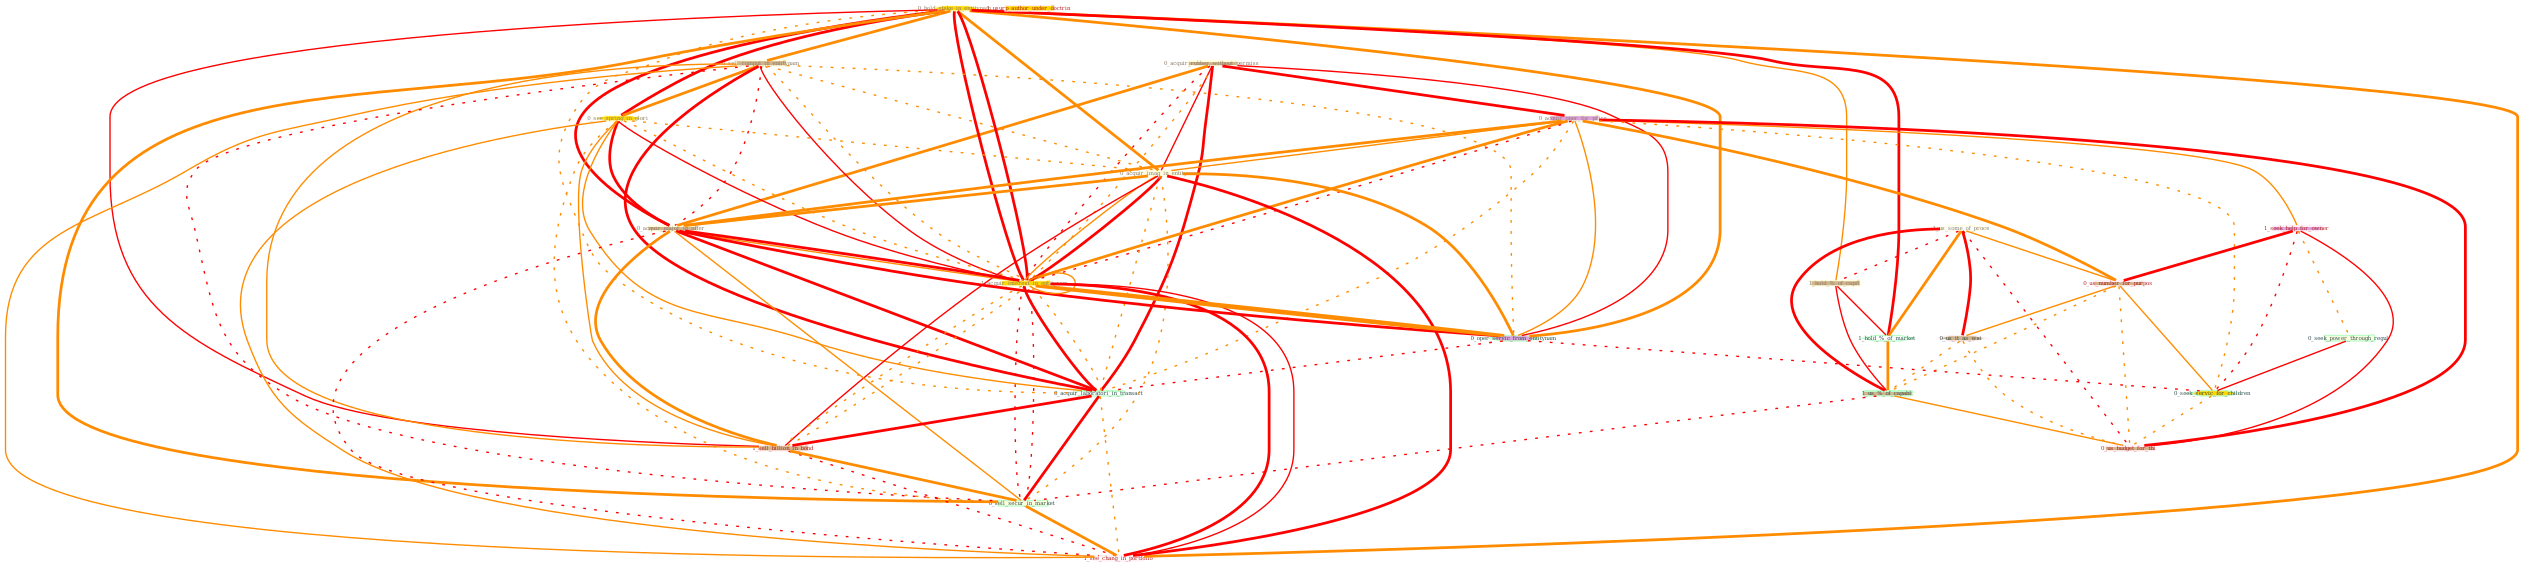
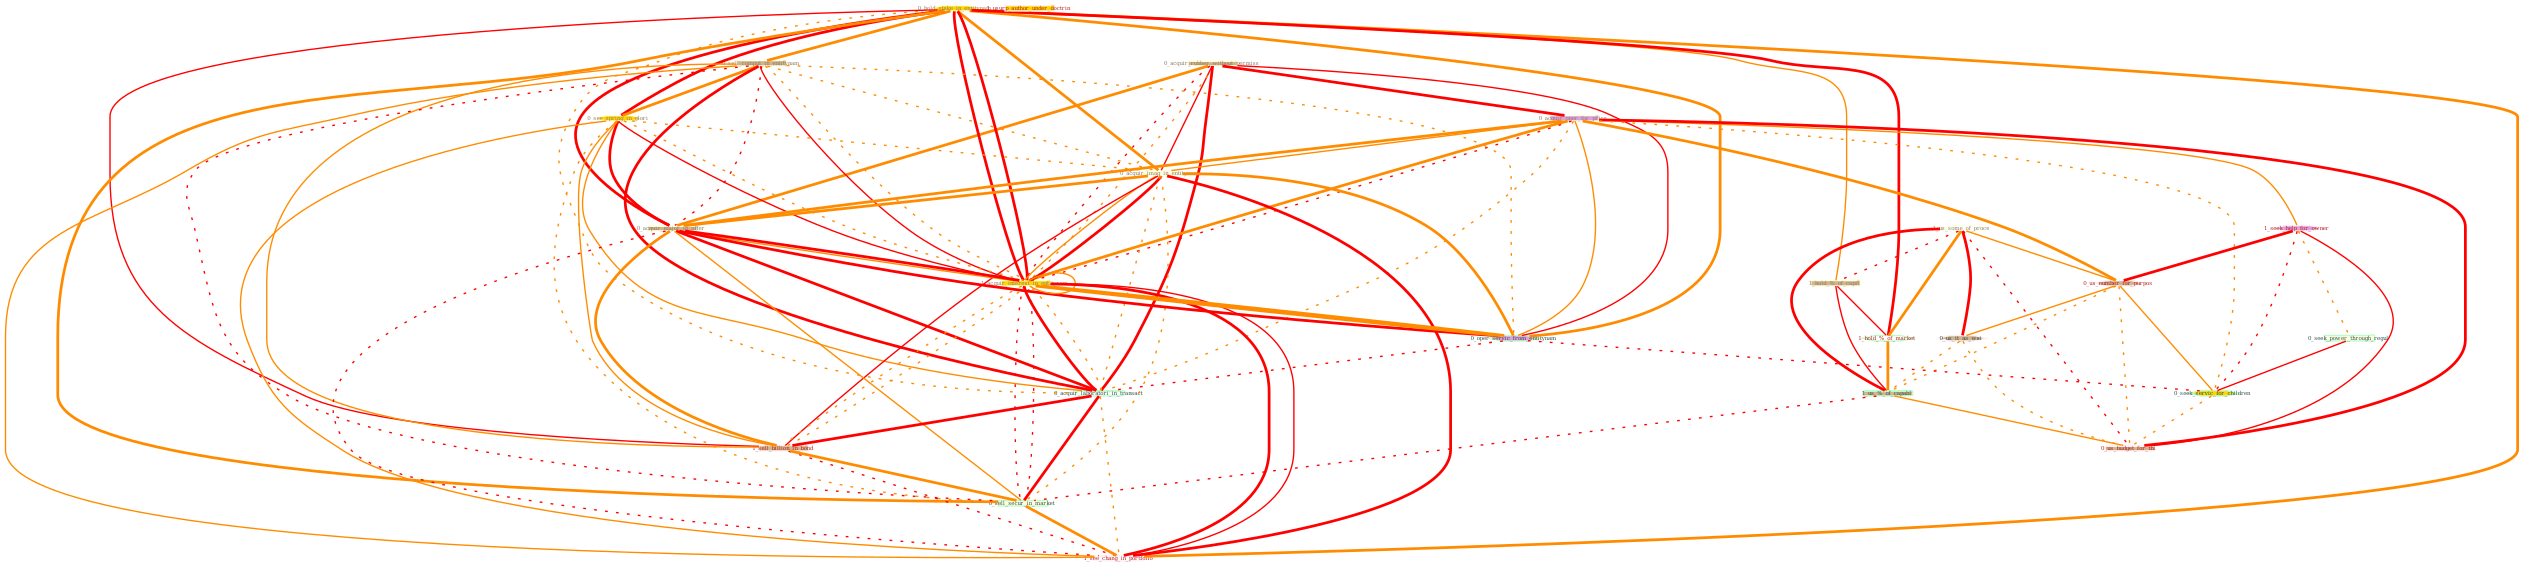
node "1_seek_help_for_owner": shape cylinder -> hexagon
node "0_us_number_for_purpos": shape cylinder -> hexagon
node "1_hold_%_of_market": fontcolor #2f4f4f -> #b22222
